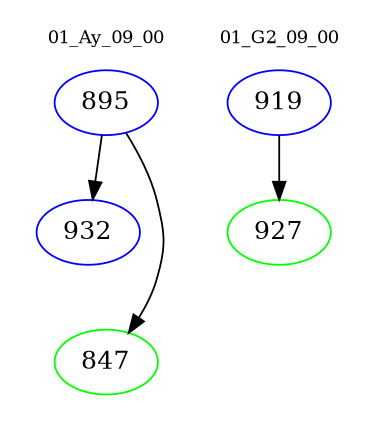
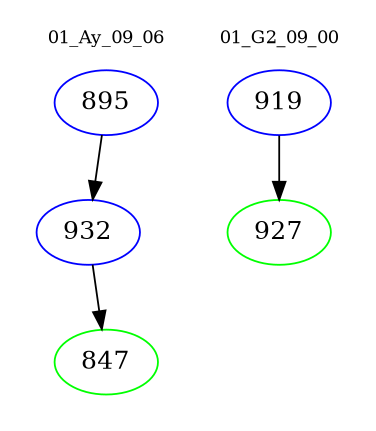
cluster "01_Ay_09_00": label "01_Ay_09_00" -> "01_Ay_09_06"
edge "895" -> "847": now "932" -> "847"
